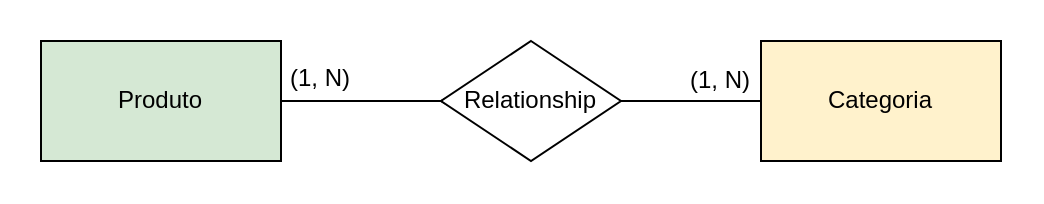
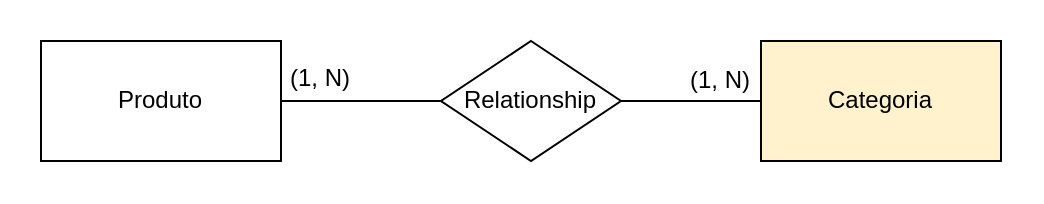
node "Produto": fillcolor #d5e8d4 -> #ffffff
